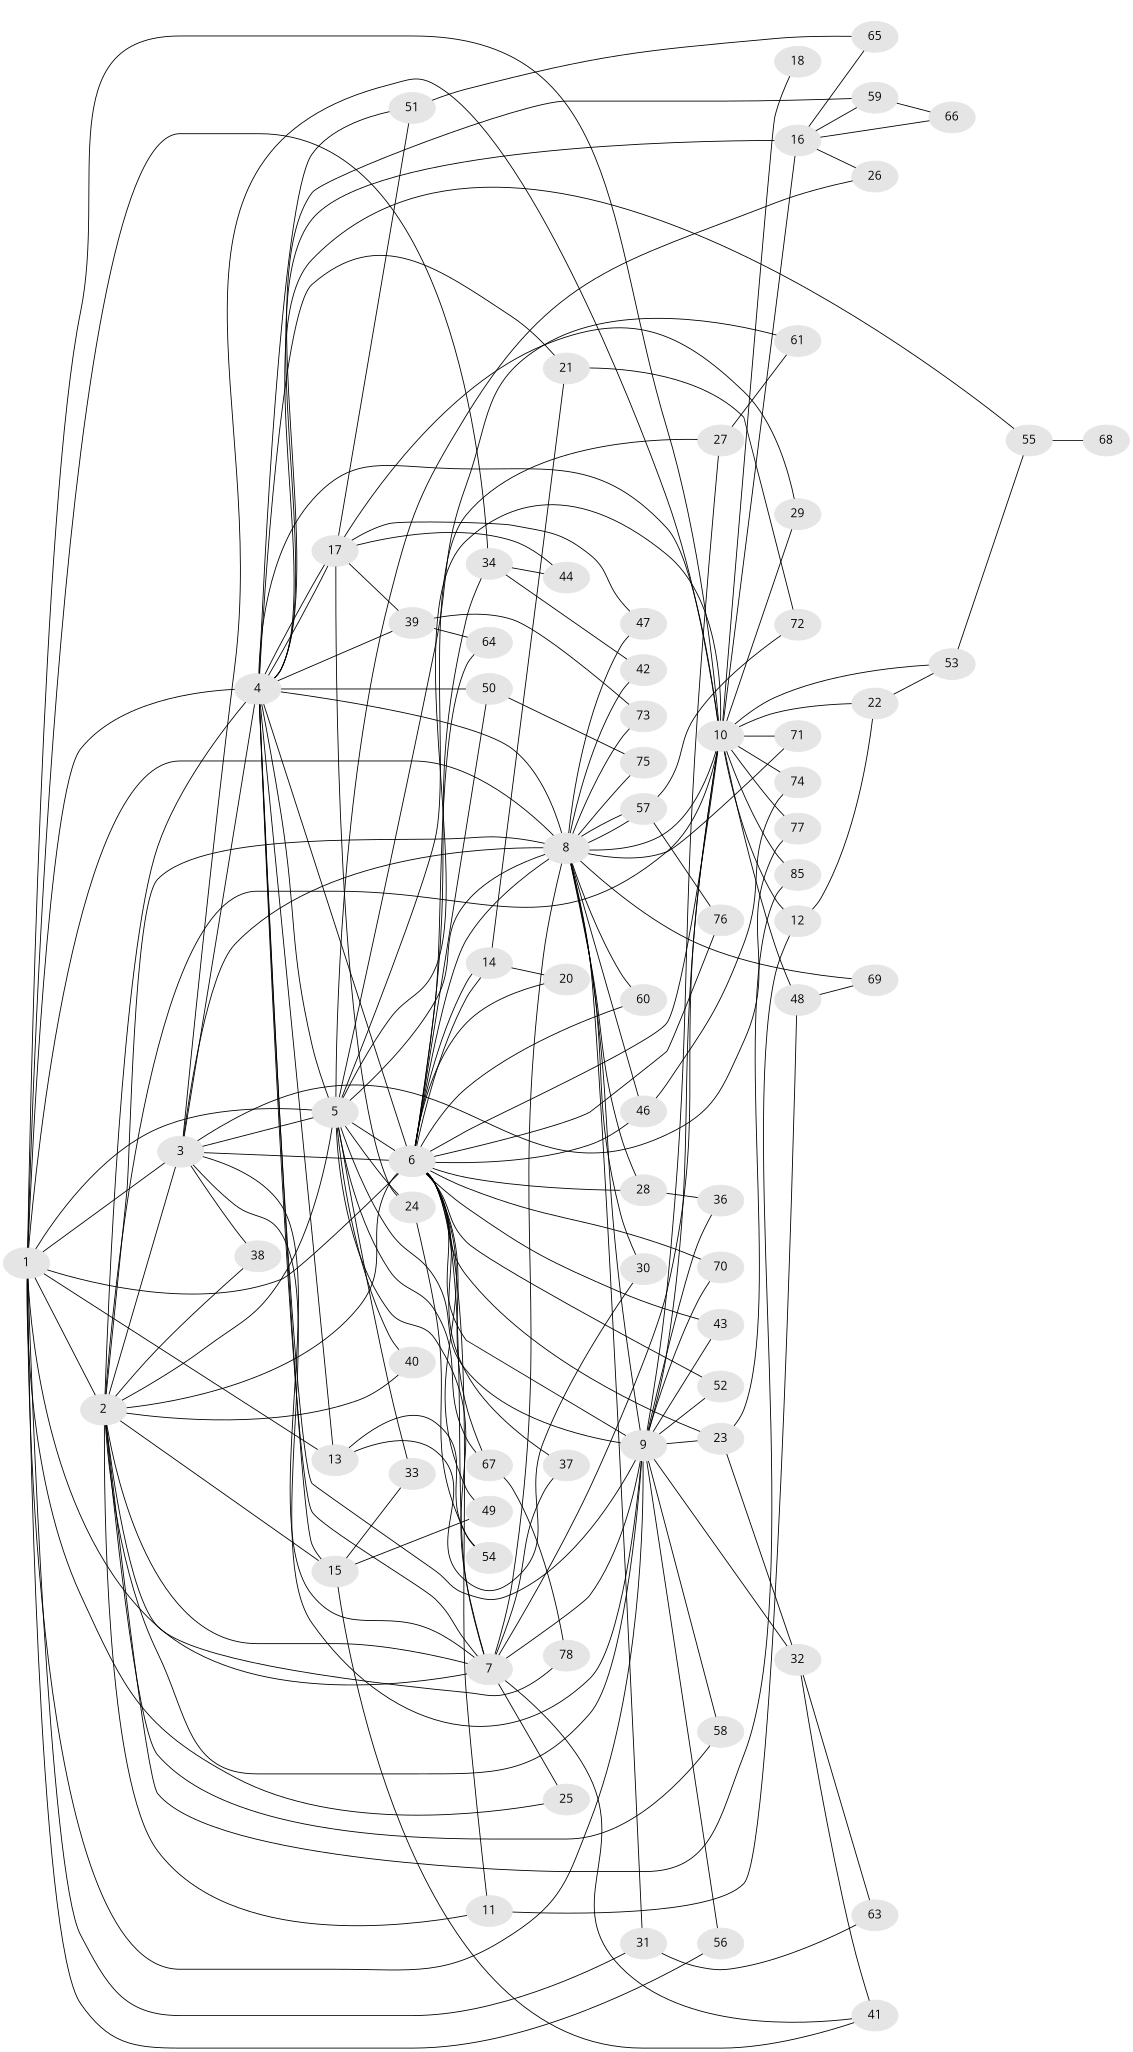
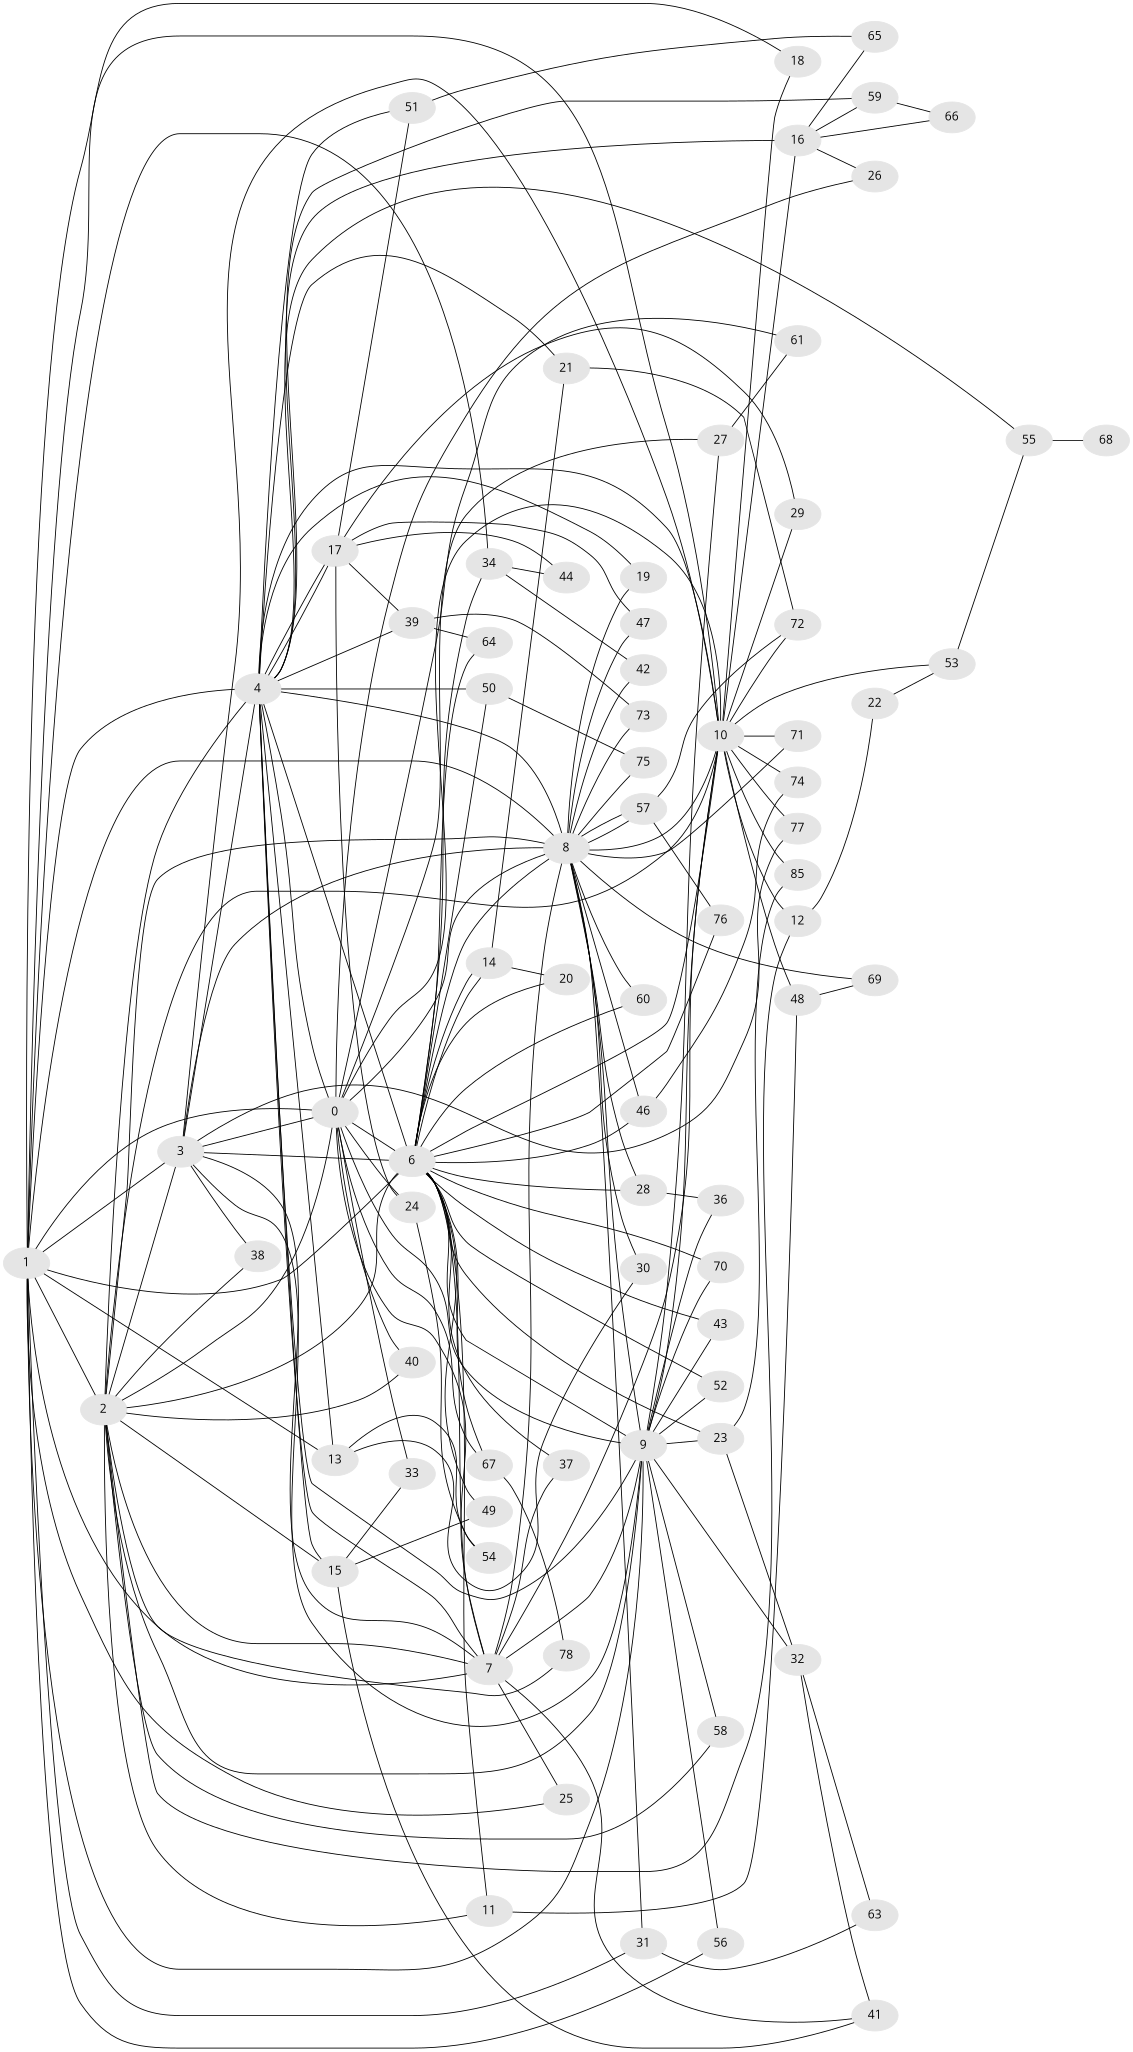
edge "18" -- "1": added
node "19": added
edge "22" -- "10": now "72" -- "10"
node "5": label "5" -> "0"
